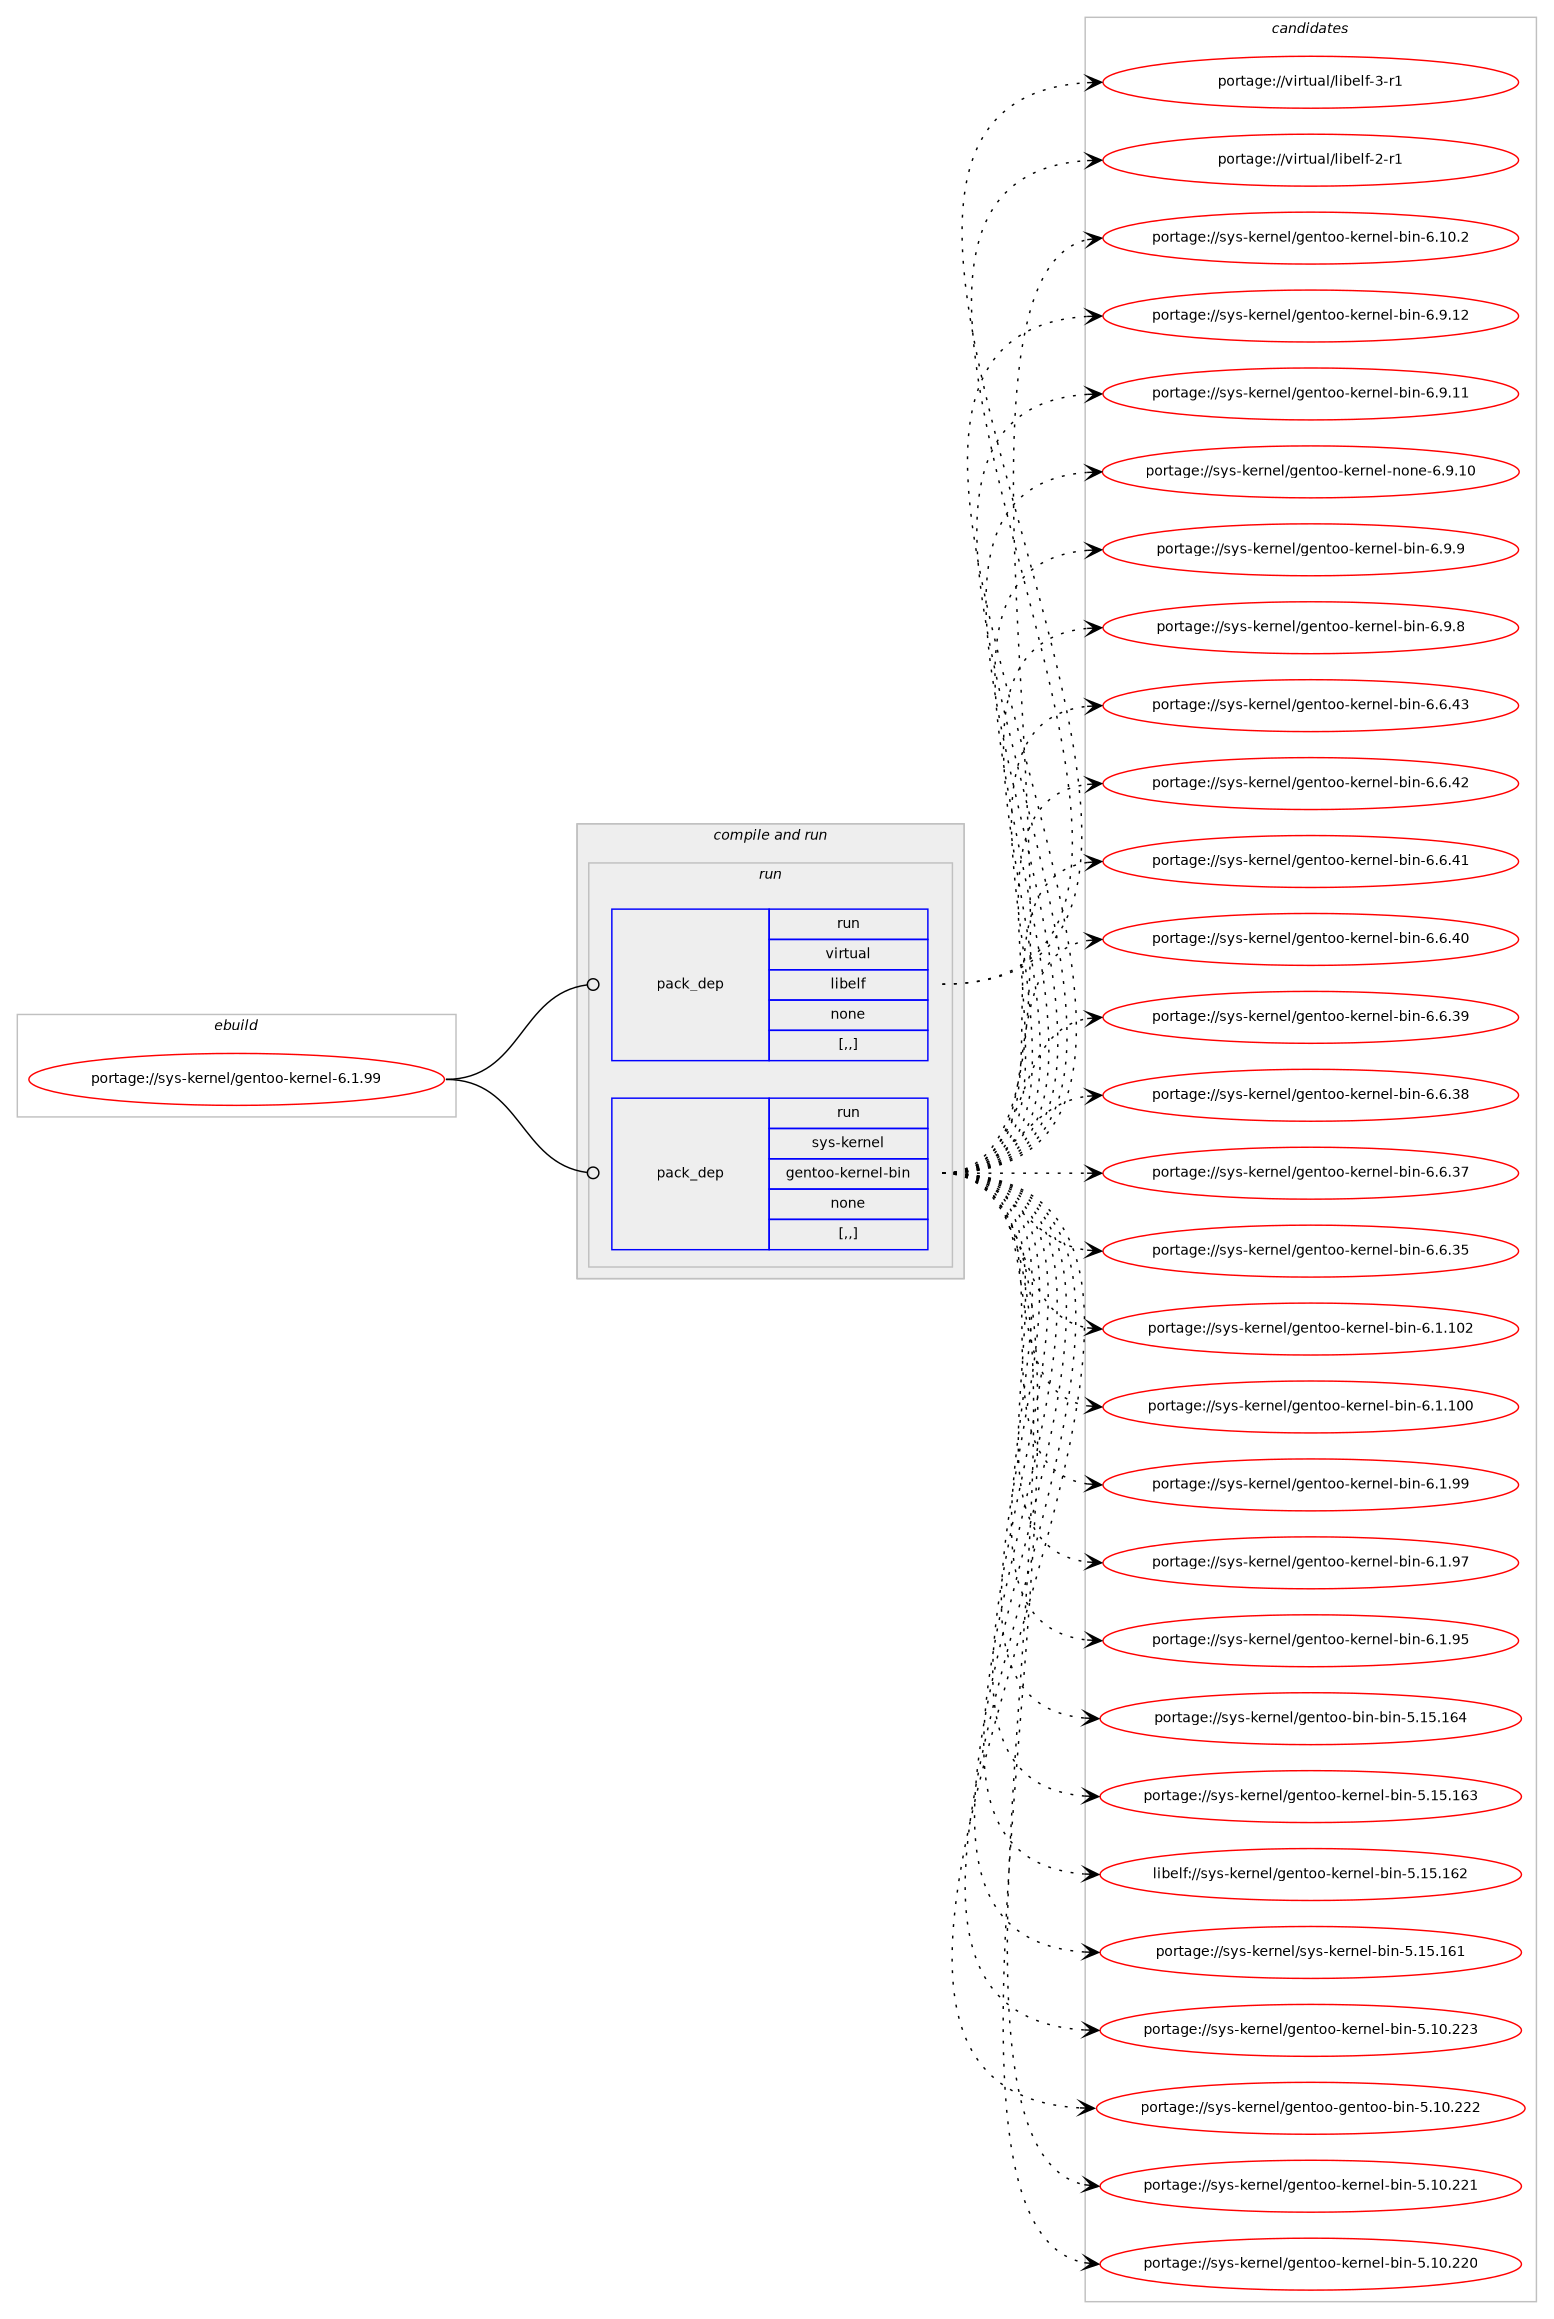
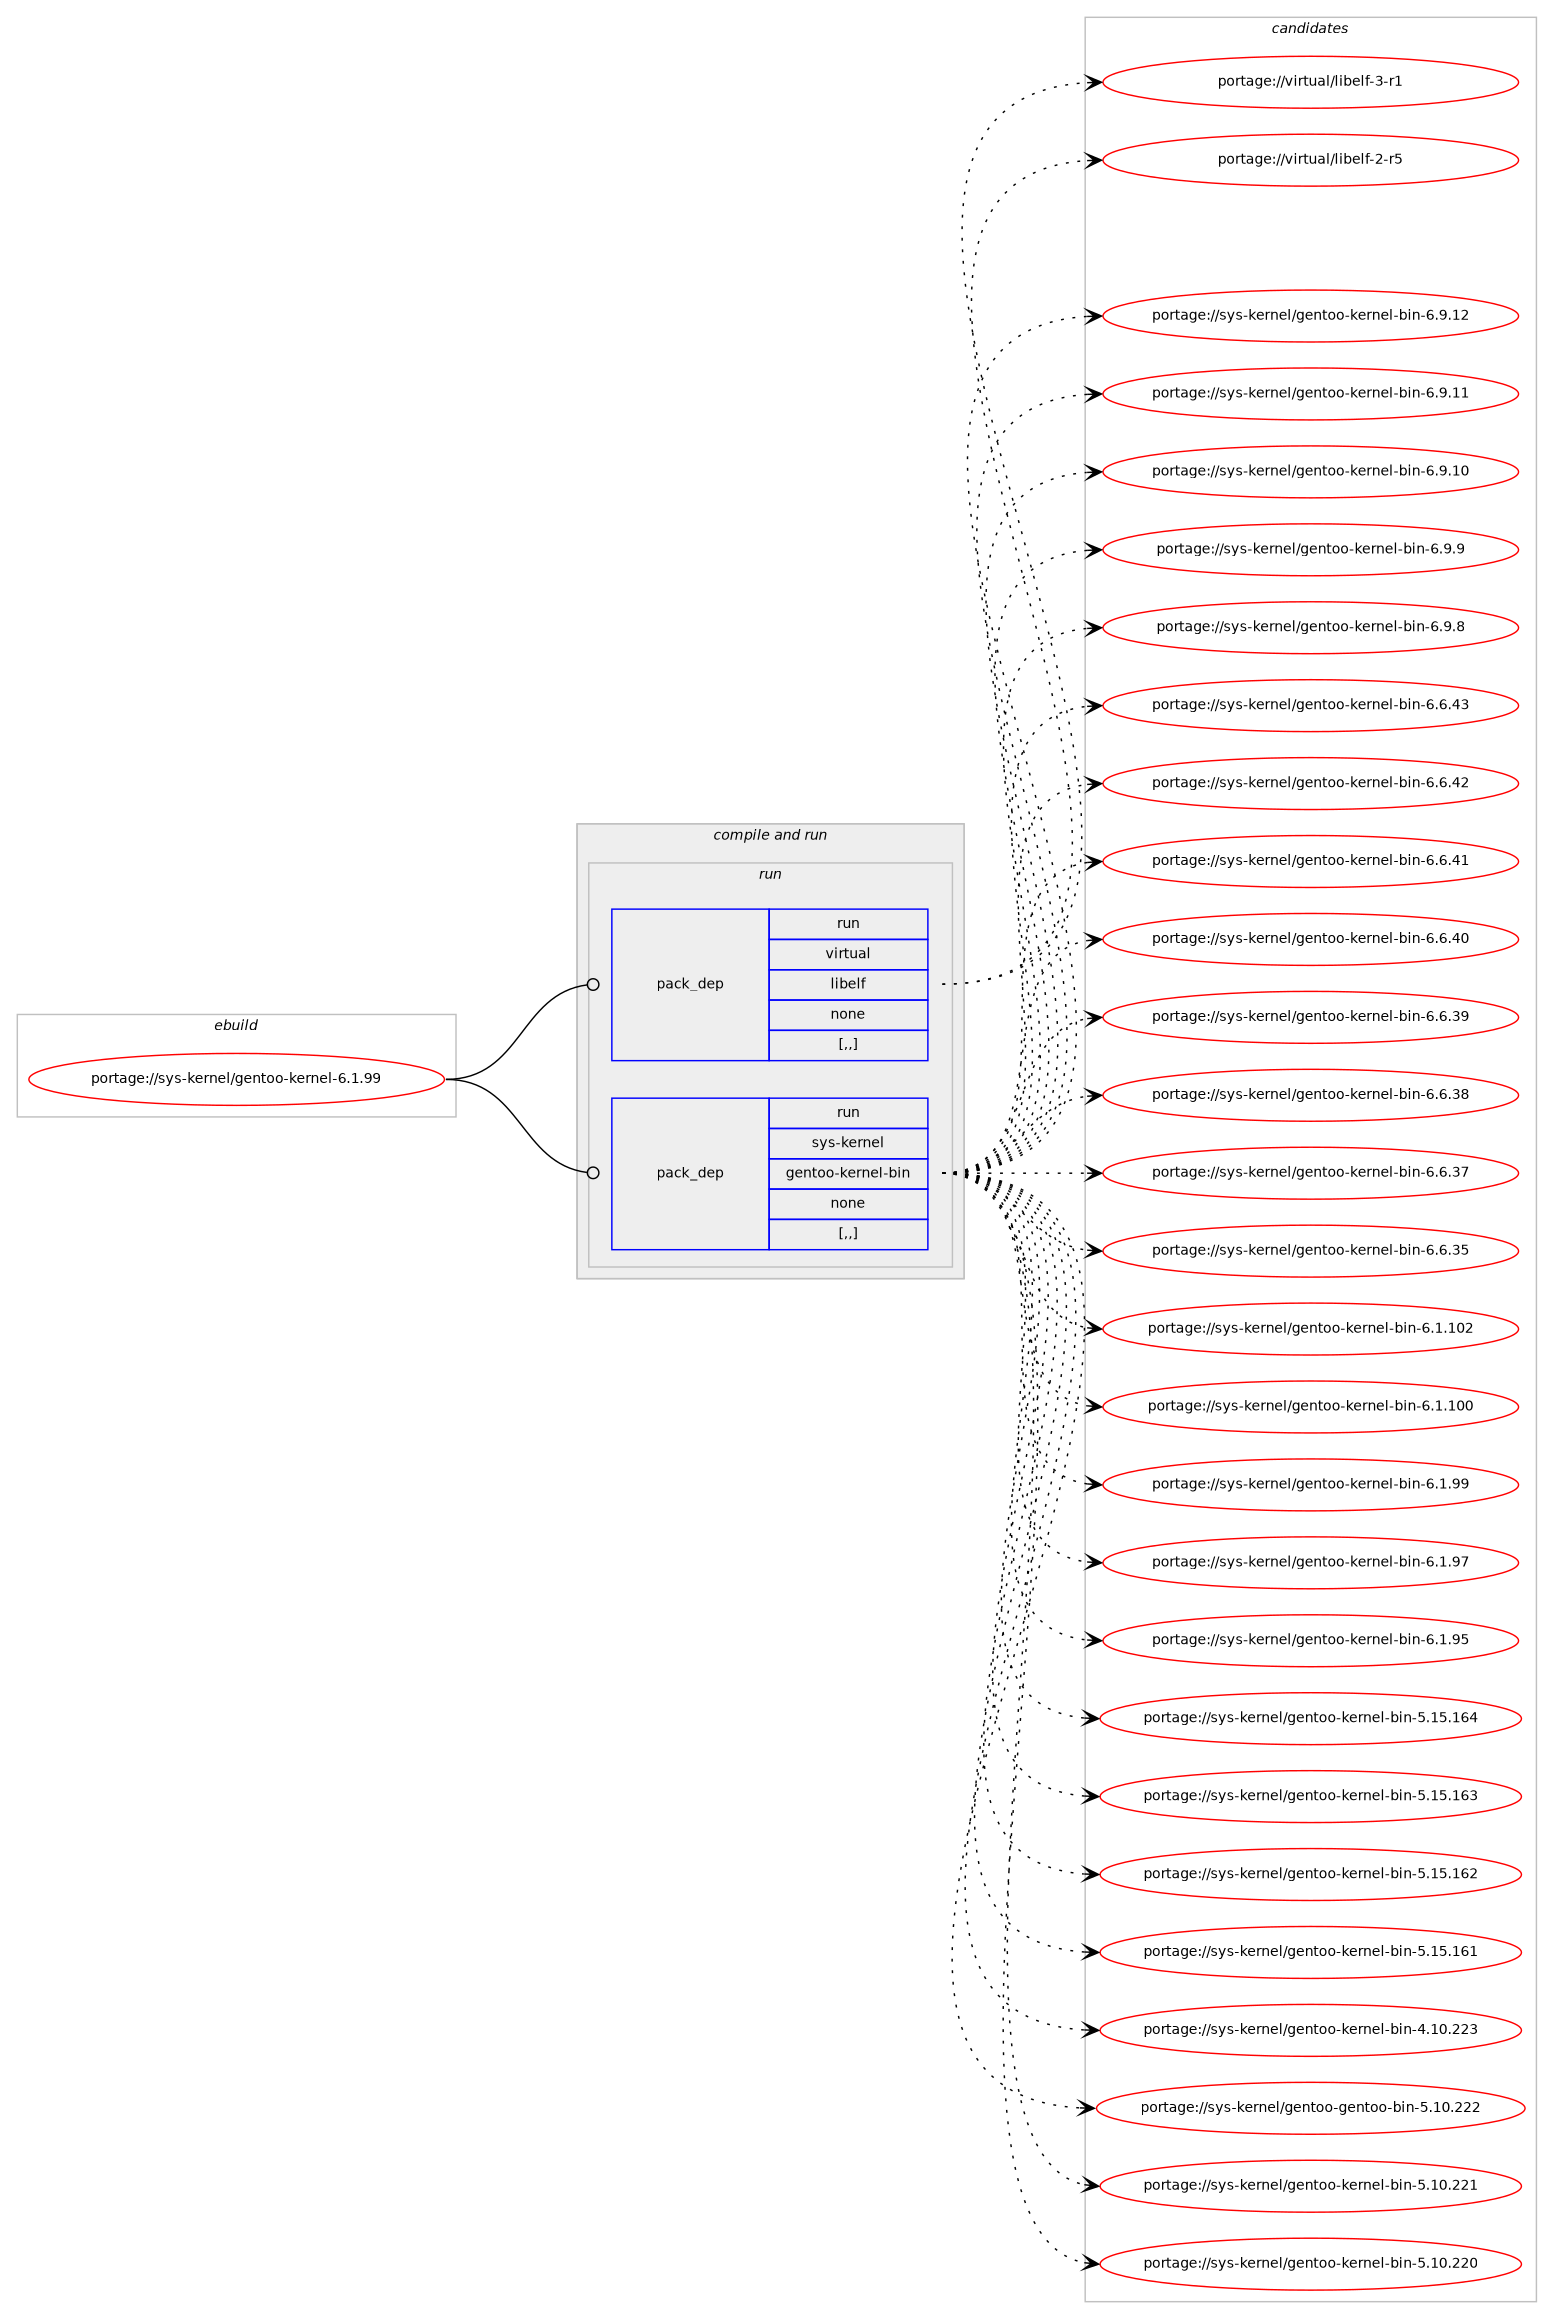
node "portage://virtual/libelf-2-r1": label "portage://virtual/libelf-2-r1" -> "portage://virtual/libelf-2-r5"
node "portage://sys-kernel/gentoo-kernel-bin-6.10.2": removed
node "portage://sys-kernel/gentoo-kernel-none-6.9.10": label "portage://sys-kernel/gentoo-kernel-none-6.9.10" -> "portage://sys-kernel/gentoo-kernel-bin-6.9.10"
node "portage://sys-kernel/gentoo-bin-bin-5.15.164": label "portage://sys-kernel/gentoo-bin-bin-5.15.164" -> "portage://sys-kernel/gentoo-kernel-bin-5.15.164"
node "libelf://sys-kernel/gentoo-kernel-bin-5.15.162": label "libelf://sys-kernel/gentoo-kernel-bin-5.15.162" -> "portage://sys-kernel/gentoo-kernel-bin-5.15.162"
node "portage://sys-kernel/sys-kernel-bin-5.15.161": label "portage://sys-kernel/sys-kernel-bin-5.15.161" -> "portage://sys-kernel/gentoo-kernel-bin-5.15.161"
node "portage://sys-kernel/gentoo-kernel-bin-5.10.223": label "portage://sys-kernel/gentoo-kernel-bin-5.10.223" -> "portage://sys-kernel/gentoo-kernel-bin-4.10.223"
